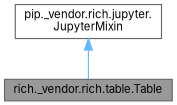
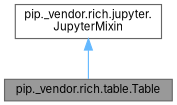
node "rich._vendor.rich.table.Table": label "rich._vendor.rich.table.Table" -> "pip._vendor.rich.table.Table"
